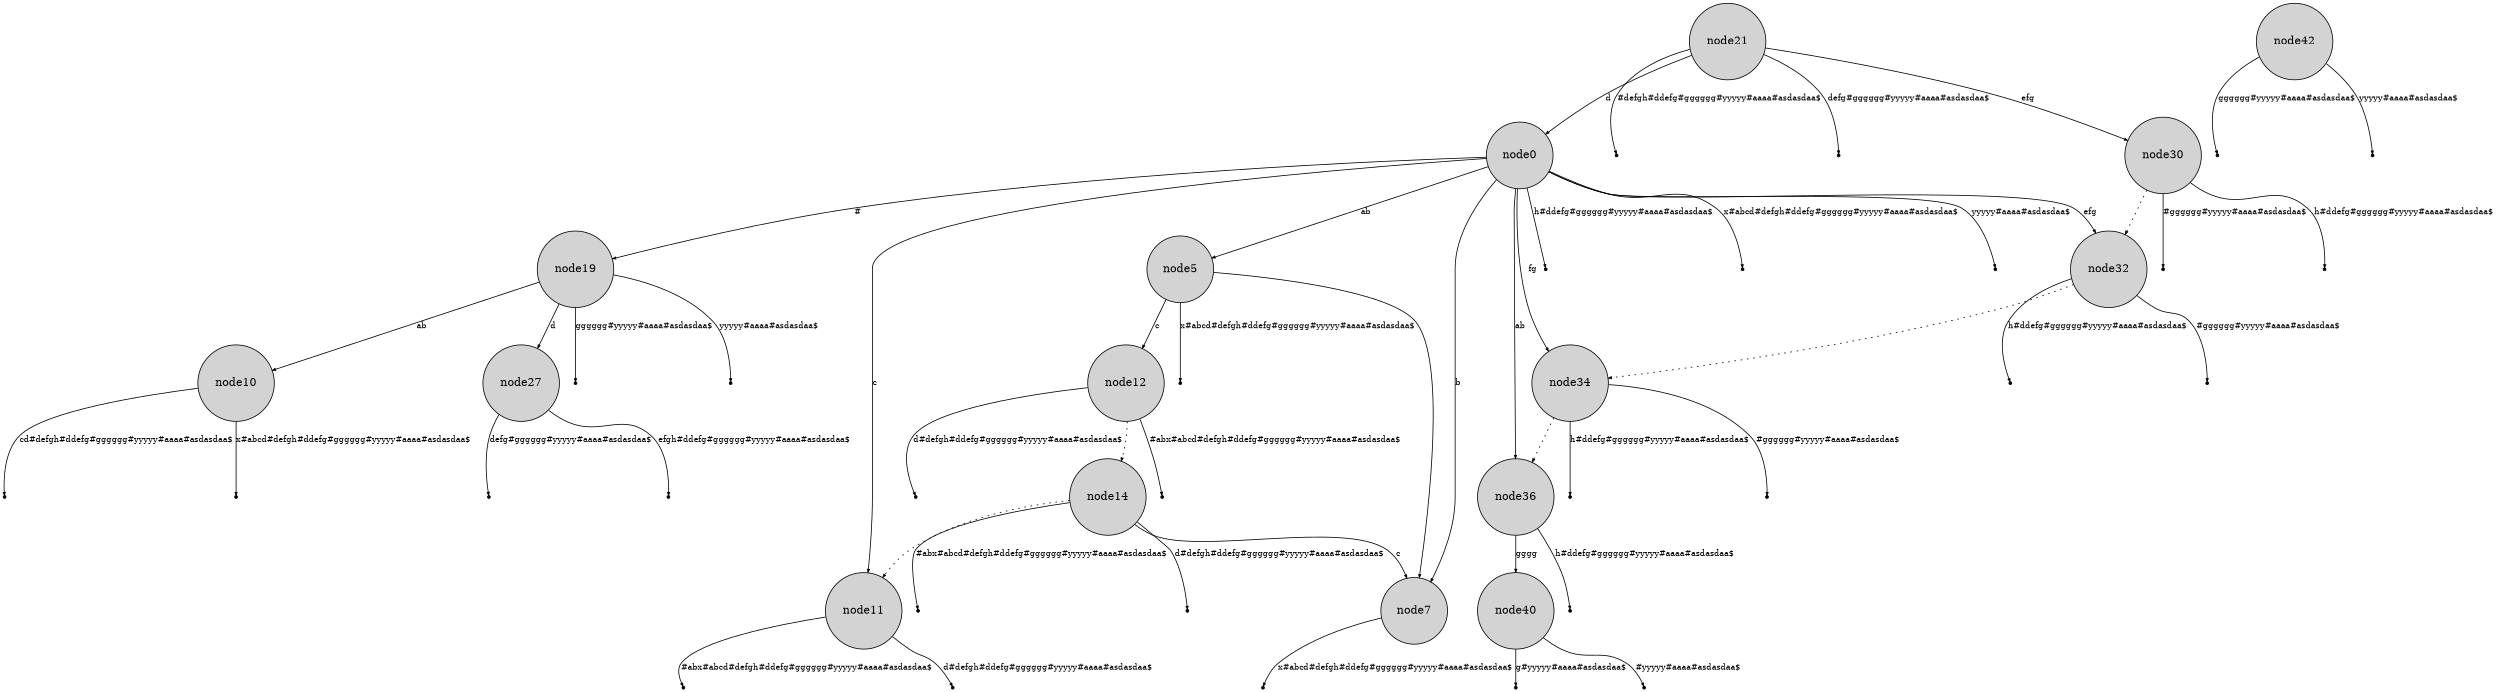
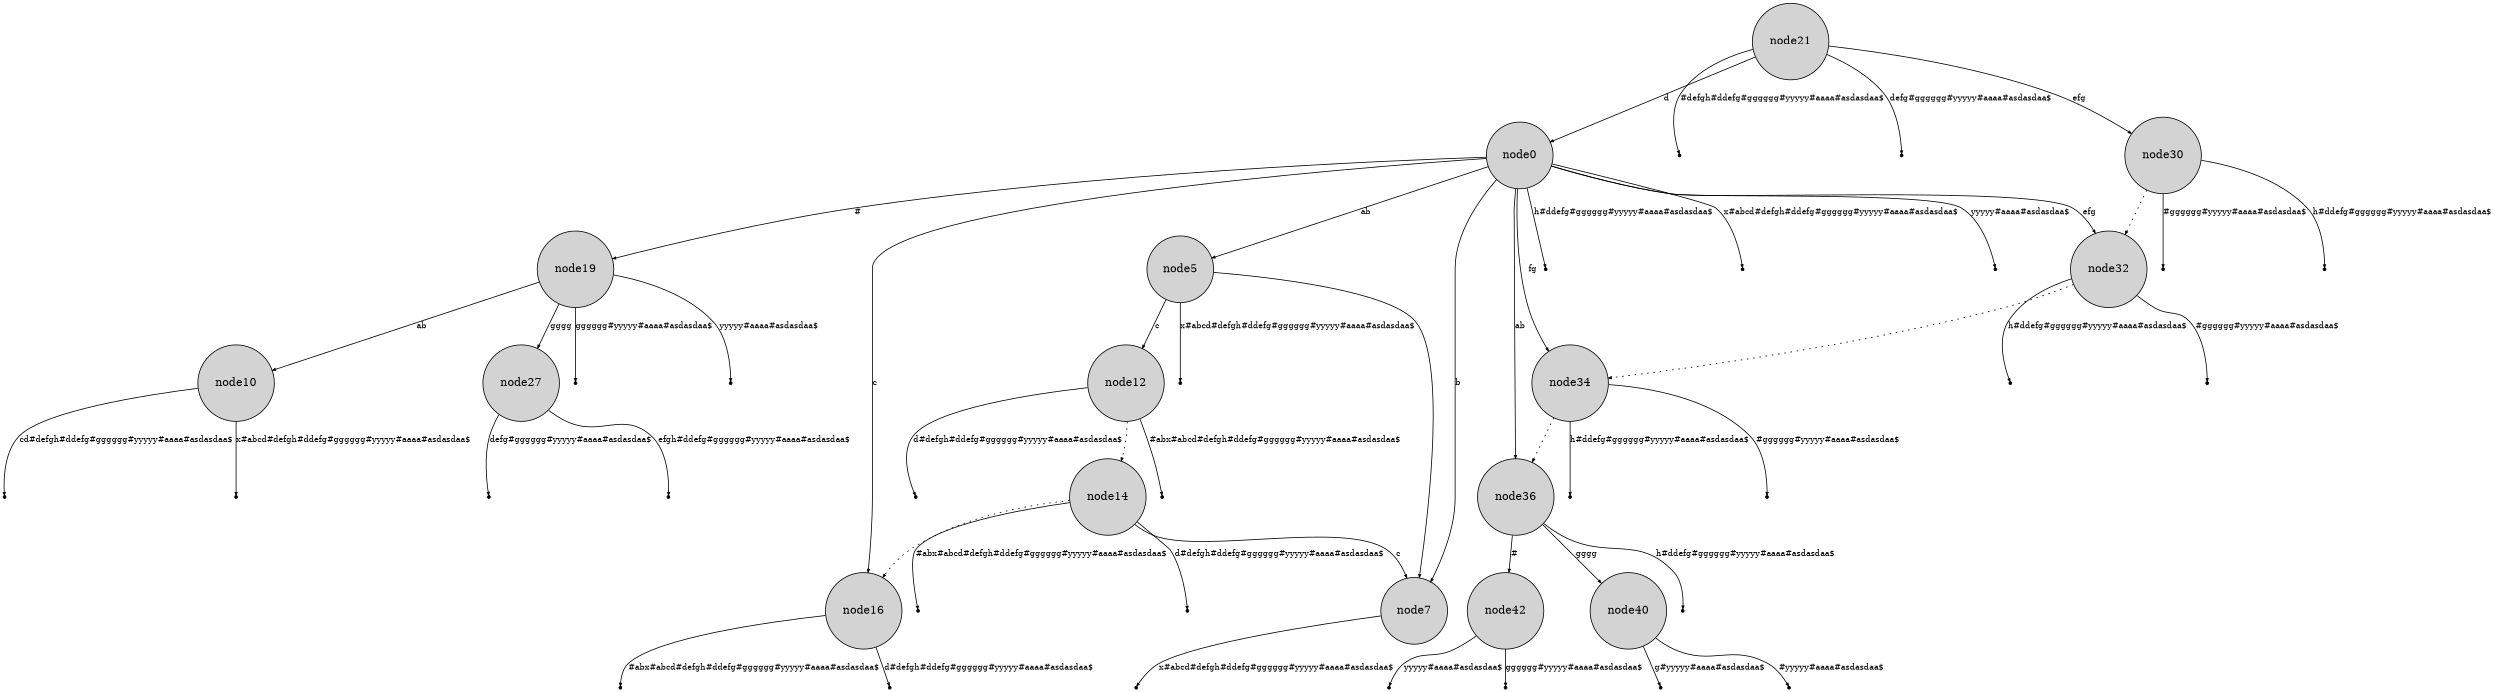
edge "node19" -> "node27": label "d" -> "gggg"
edge "node36" -> "node42": added, label "#"
node "node11": label "node11" -> "node16"
